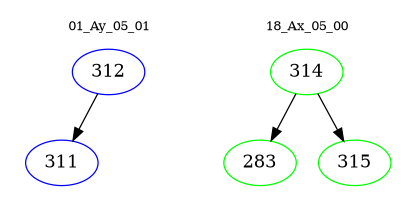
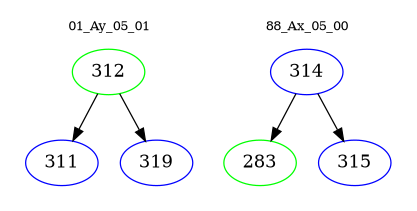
cluster "18_Ax_05_00": label "18_Ax_05_00" -> "88_Ax_05_00"
node "312": color blue -> green
node "314": color green -> blue
node "319": added
node "315": color green -> blue
